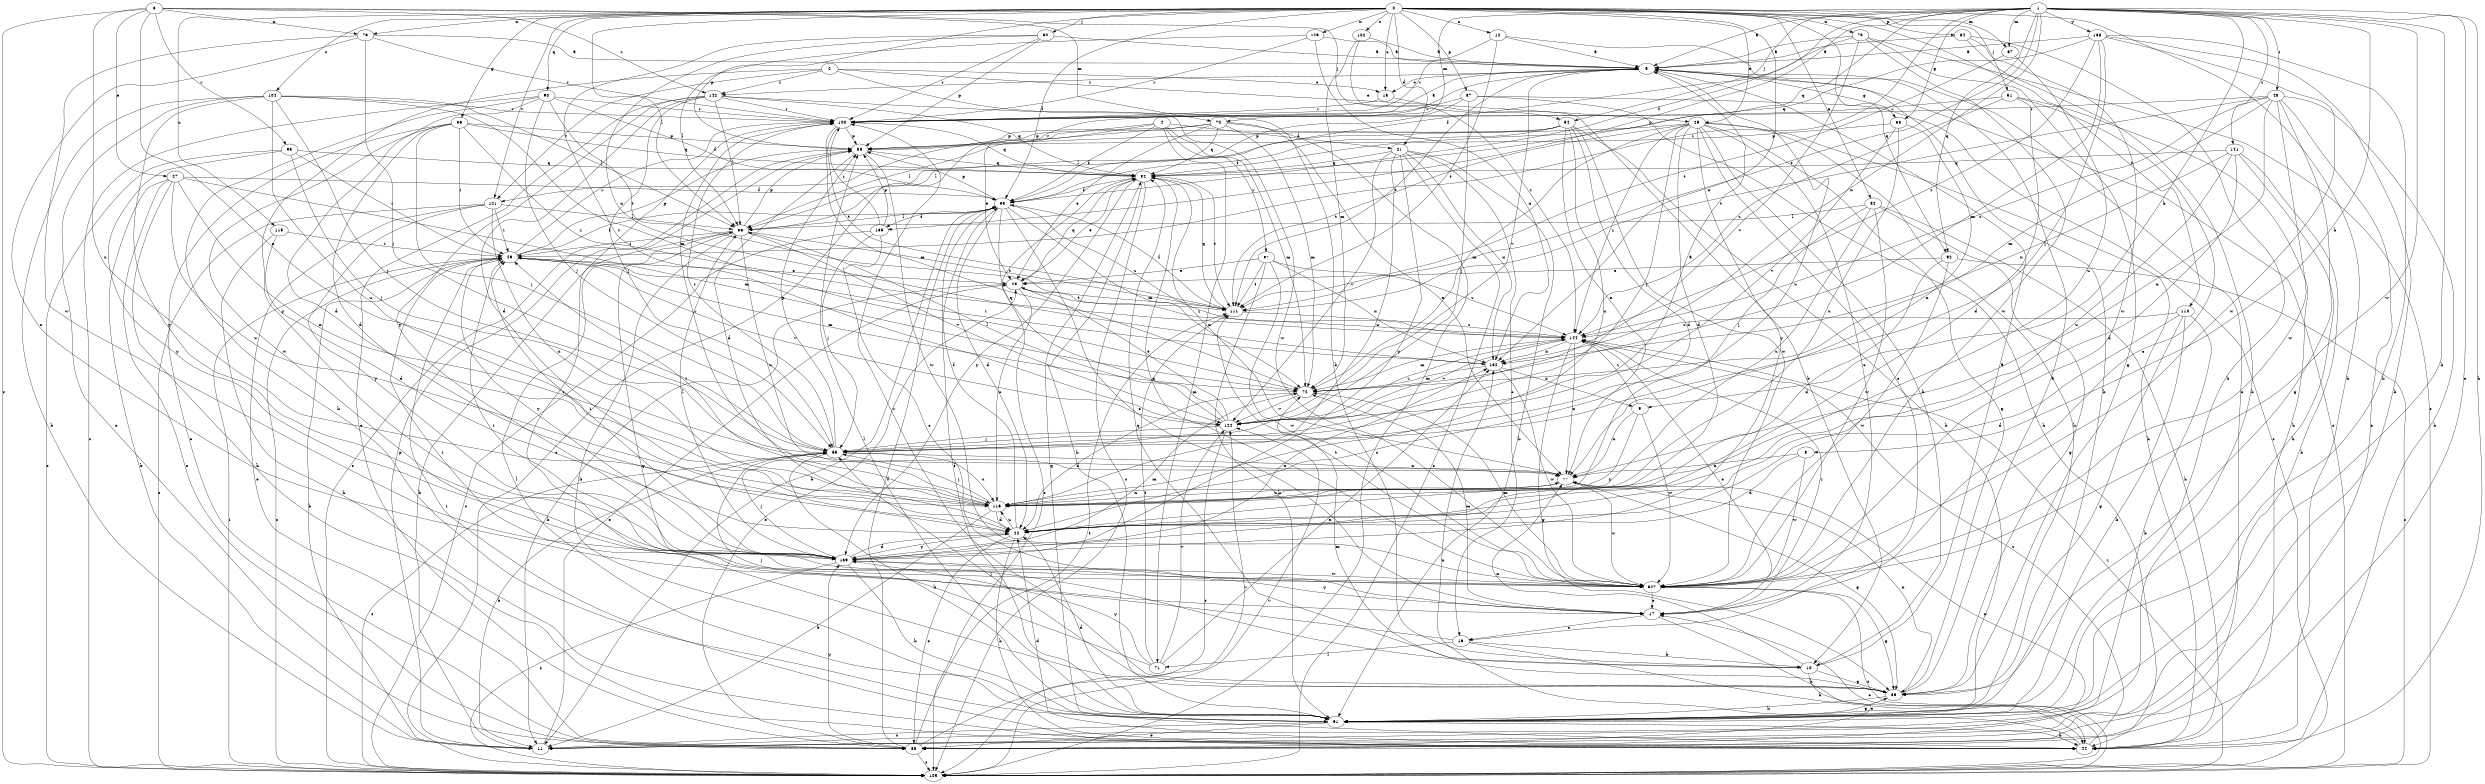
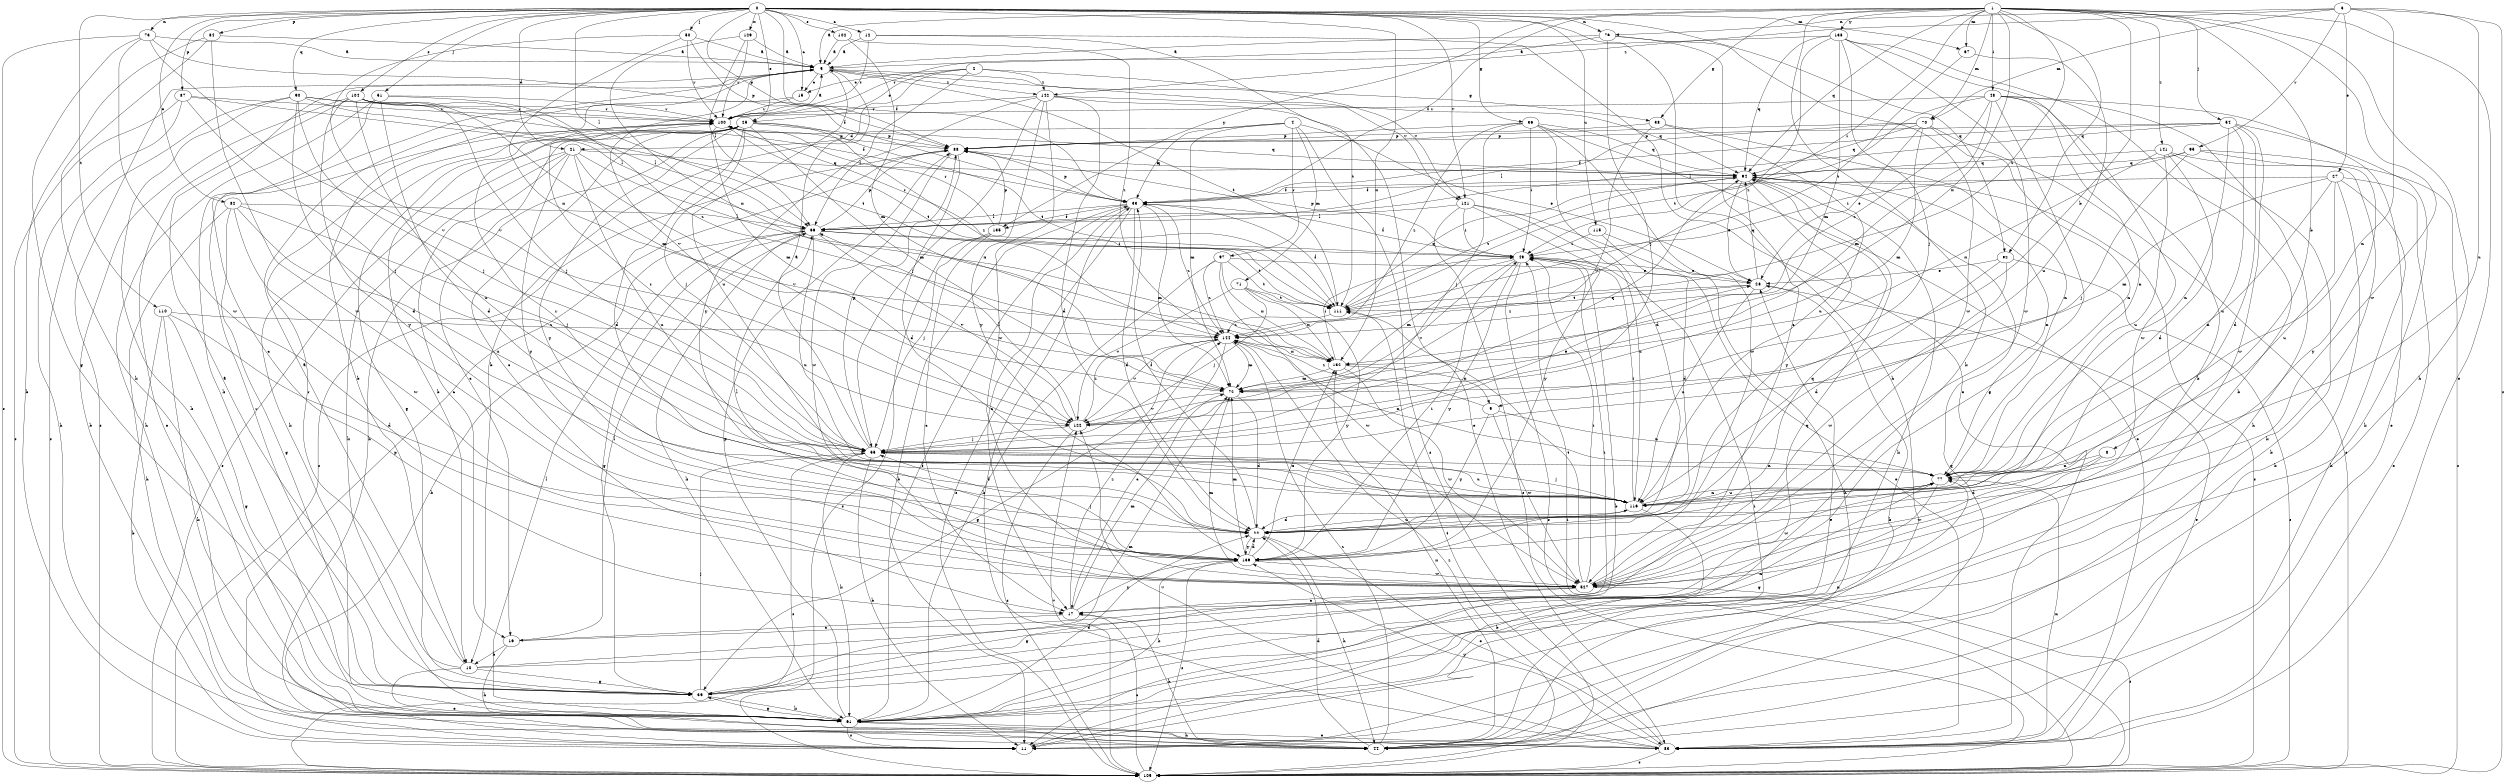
edge "3" -> "54": removed, label "j"
edge "61" -> "88": label "l" -> "p"
edge "16" -> "71": now "16" -> "66"
